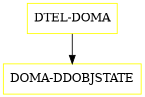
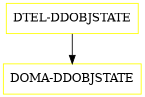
node "DTEL-DOMA": label "DTEL-DOMA" -> "DTEL-DDOBJSTATE"
